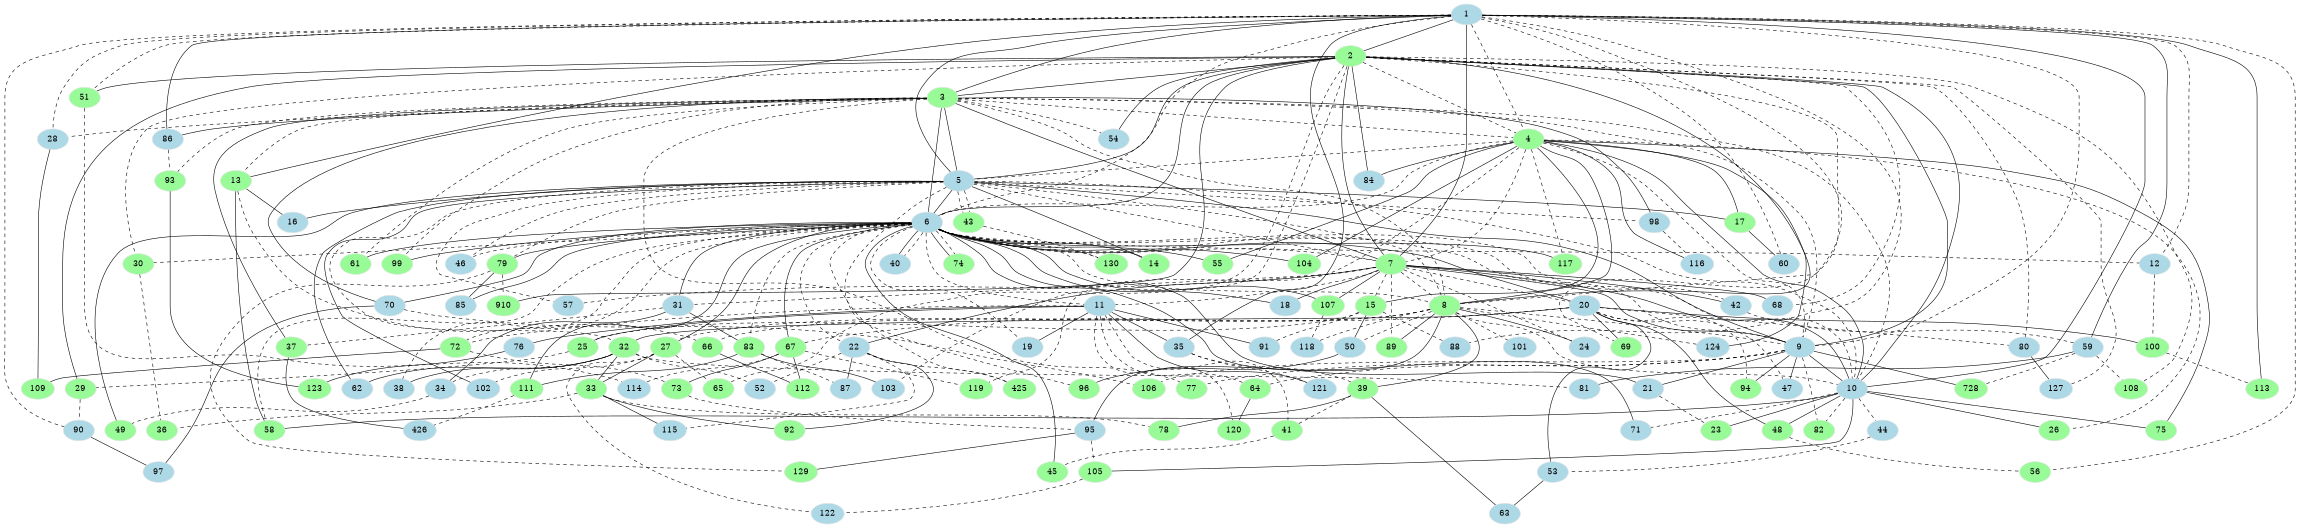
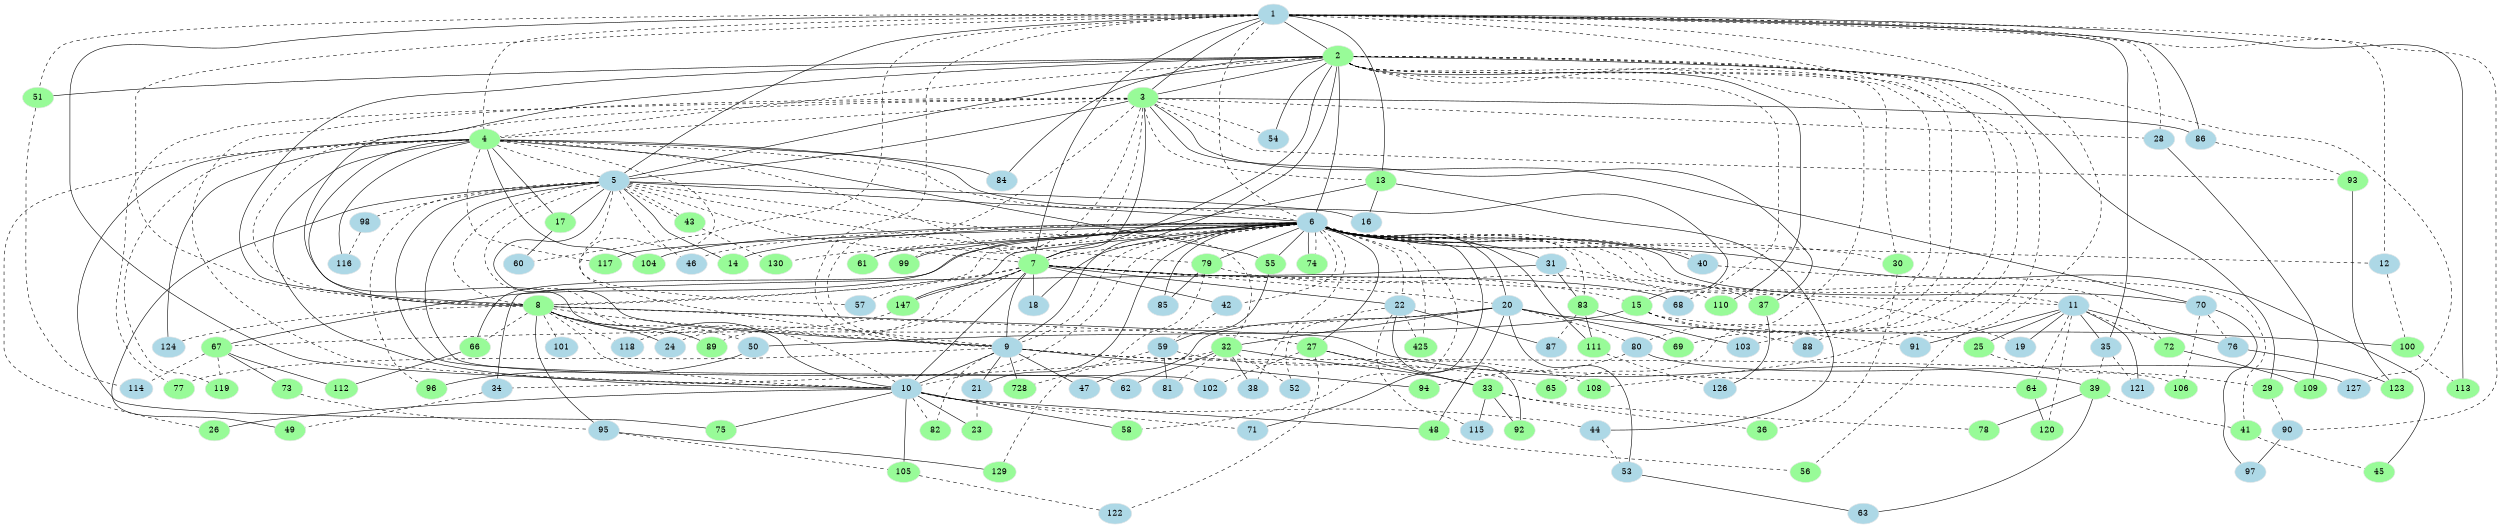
edge "1" -- "59": now "55" -- "59"
edge "3" -- "98": removed
edge "3" -- "6": removed
edge "7" -- "31": removed
edge "13" -- "66": style dashed -> solid
node "910": label "910" -> "110"
node "107": label "107" -> "147"
edge "13" -- "58": now "13" -- "44"
edge "20" -- "94": now "80" -- "94"
edge "20" -- "47": style dashed -> solid
edge "70" -- "76": added
edge "72" -- "73": removed
edge "11" -- "41": now "40" -- "41"
node "426": label "426" -> "126"
